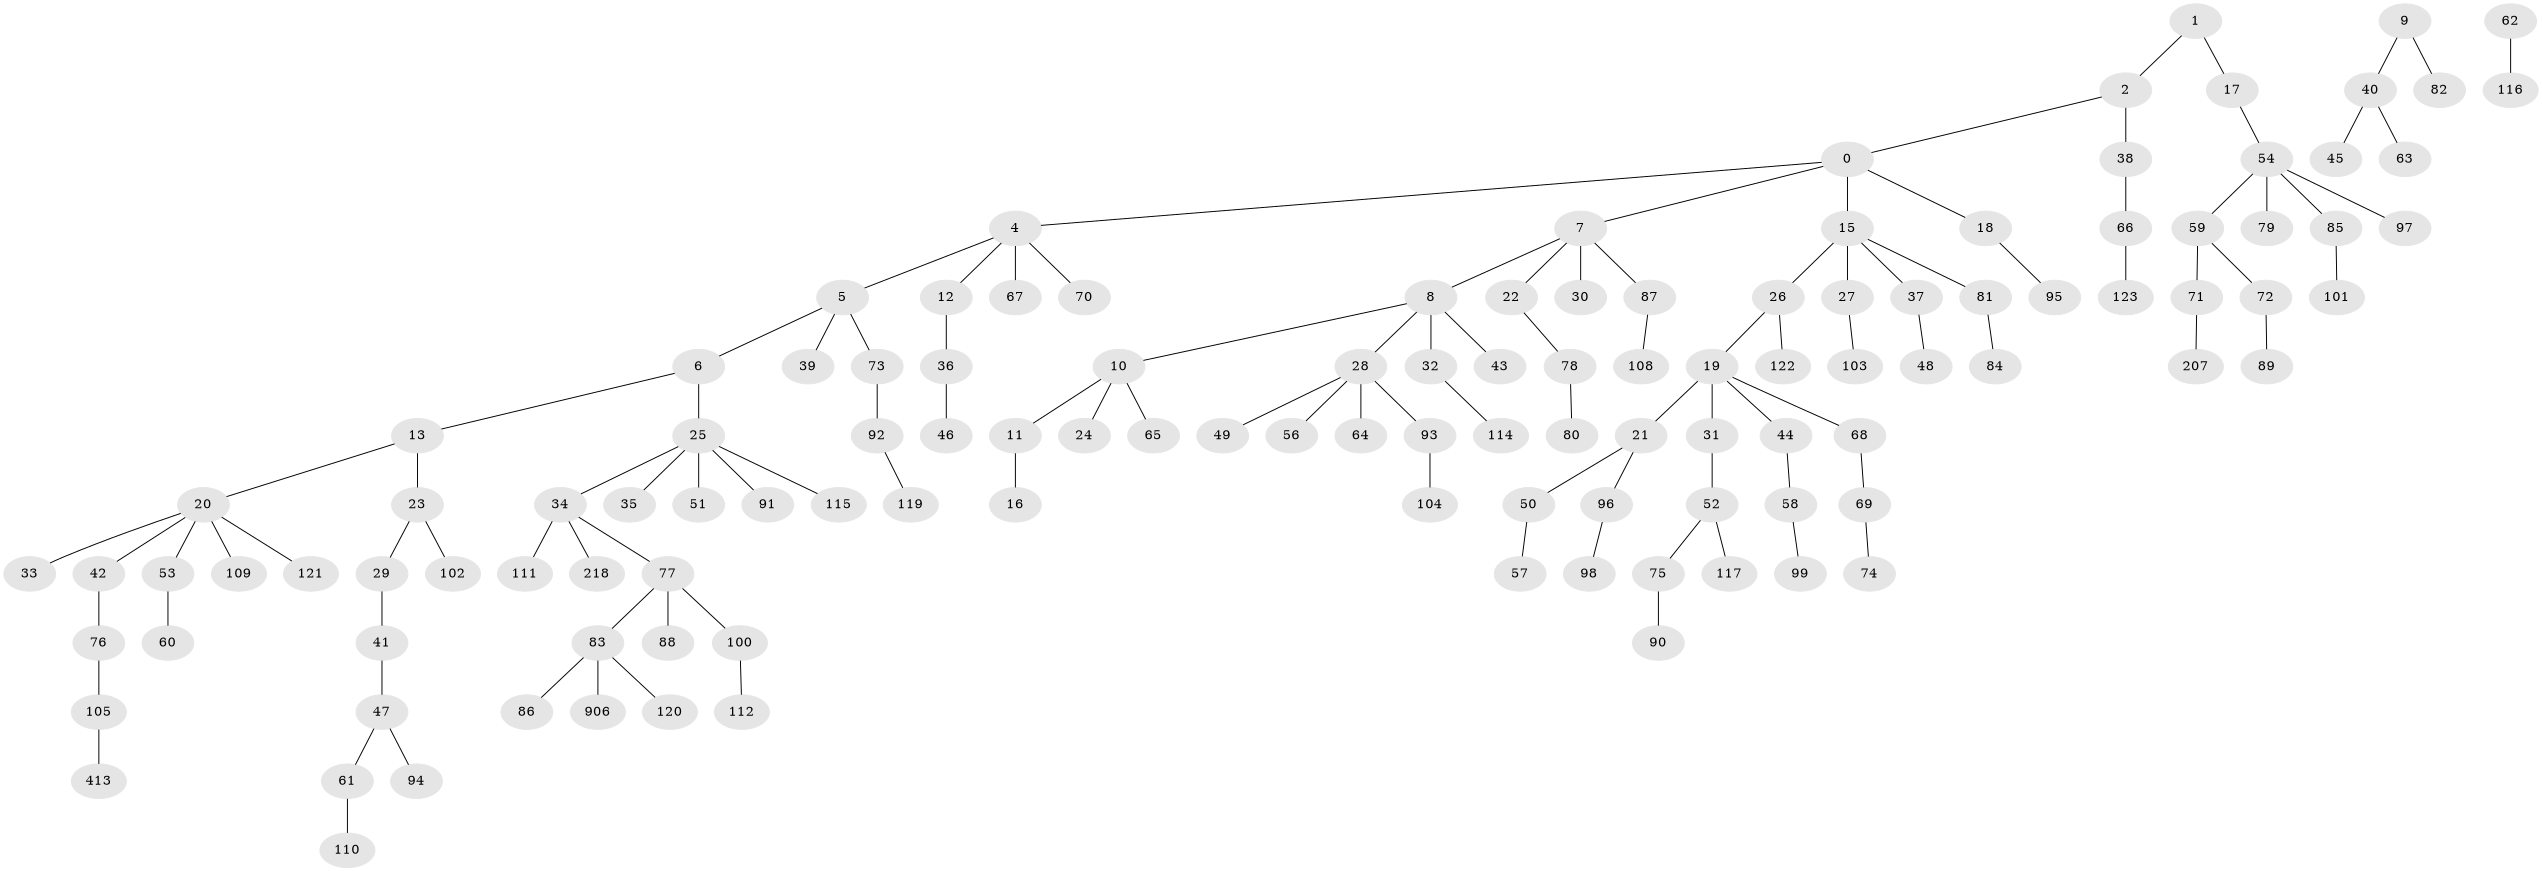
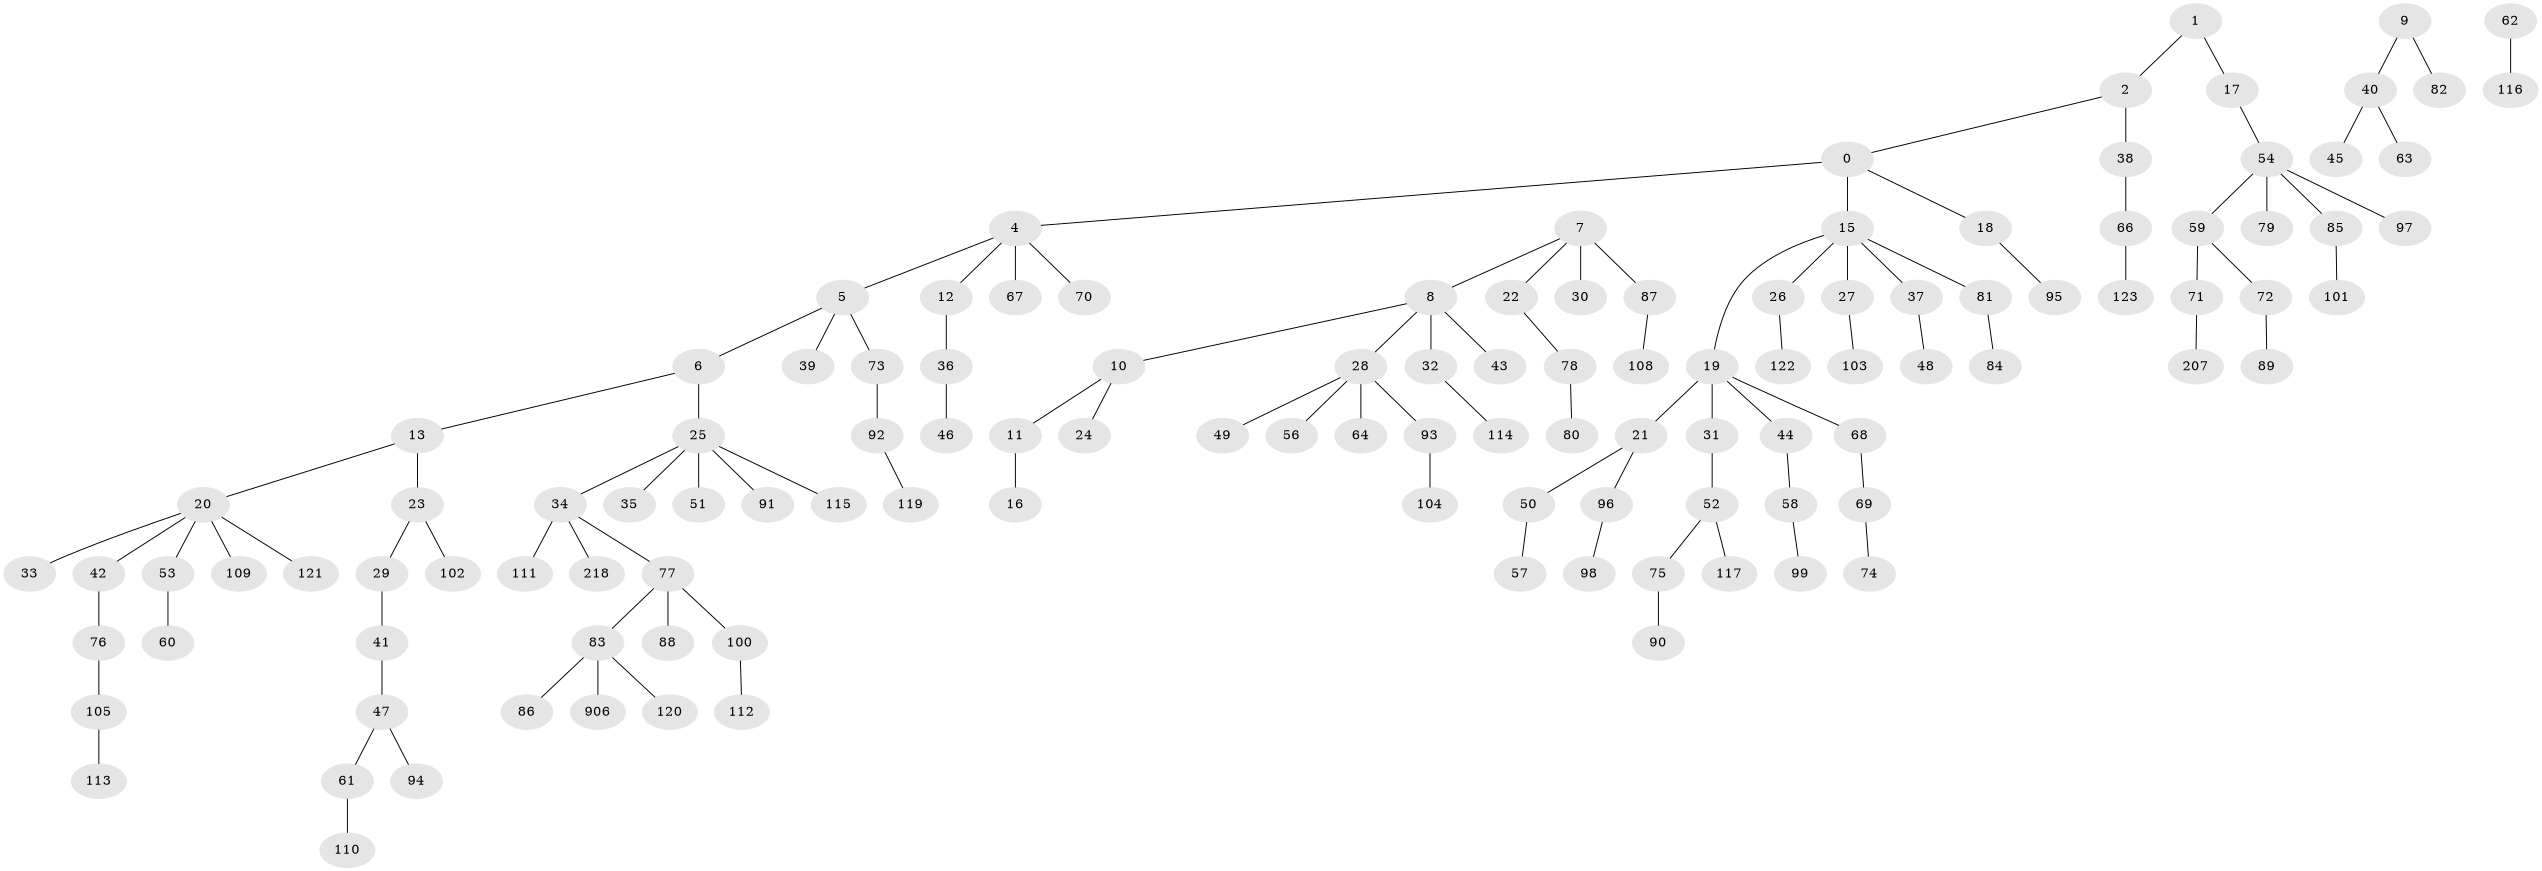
edge "0" -- "7": removed
edge "26" -- "19": now "15" -- "19"
node "65": removed
node "413": label "413" -> "113"
